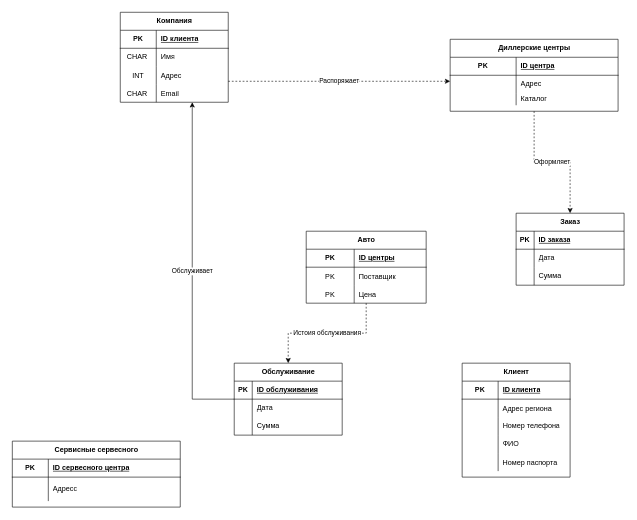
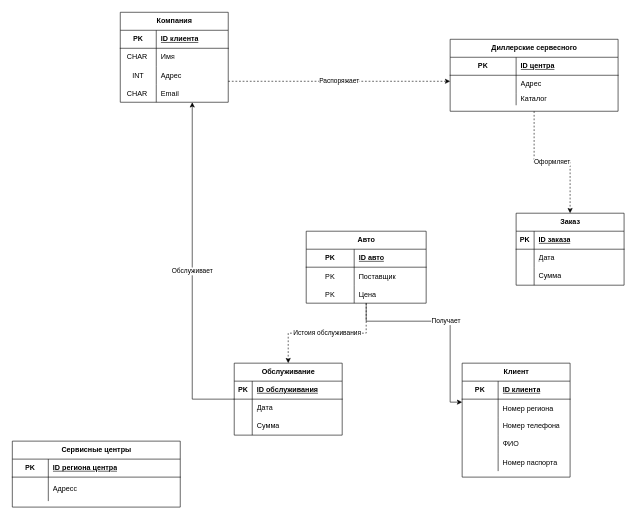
node "Диллерские центры": label "Диллерские центры" -> "Диллерские сервесного"
node "ID центры": label "ID центры" -> "ID авто"
edge "Авто" -> "Клиент": added, label "Получает"
node "Адрес региона": label "Адрес региона" -> "Номер региона"
node "Сервисные сервесного": label "Сервисные сервесного" -> "Сервисные центры"
node "ID сервесного центра": label "ID сервесного центра" -> "ID региона центра"
